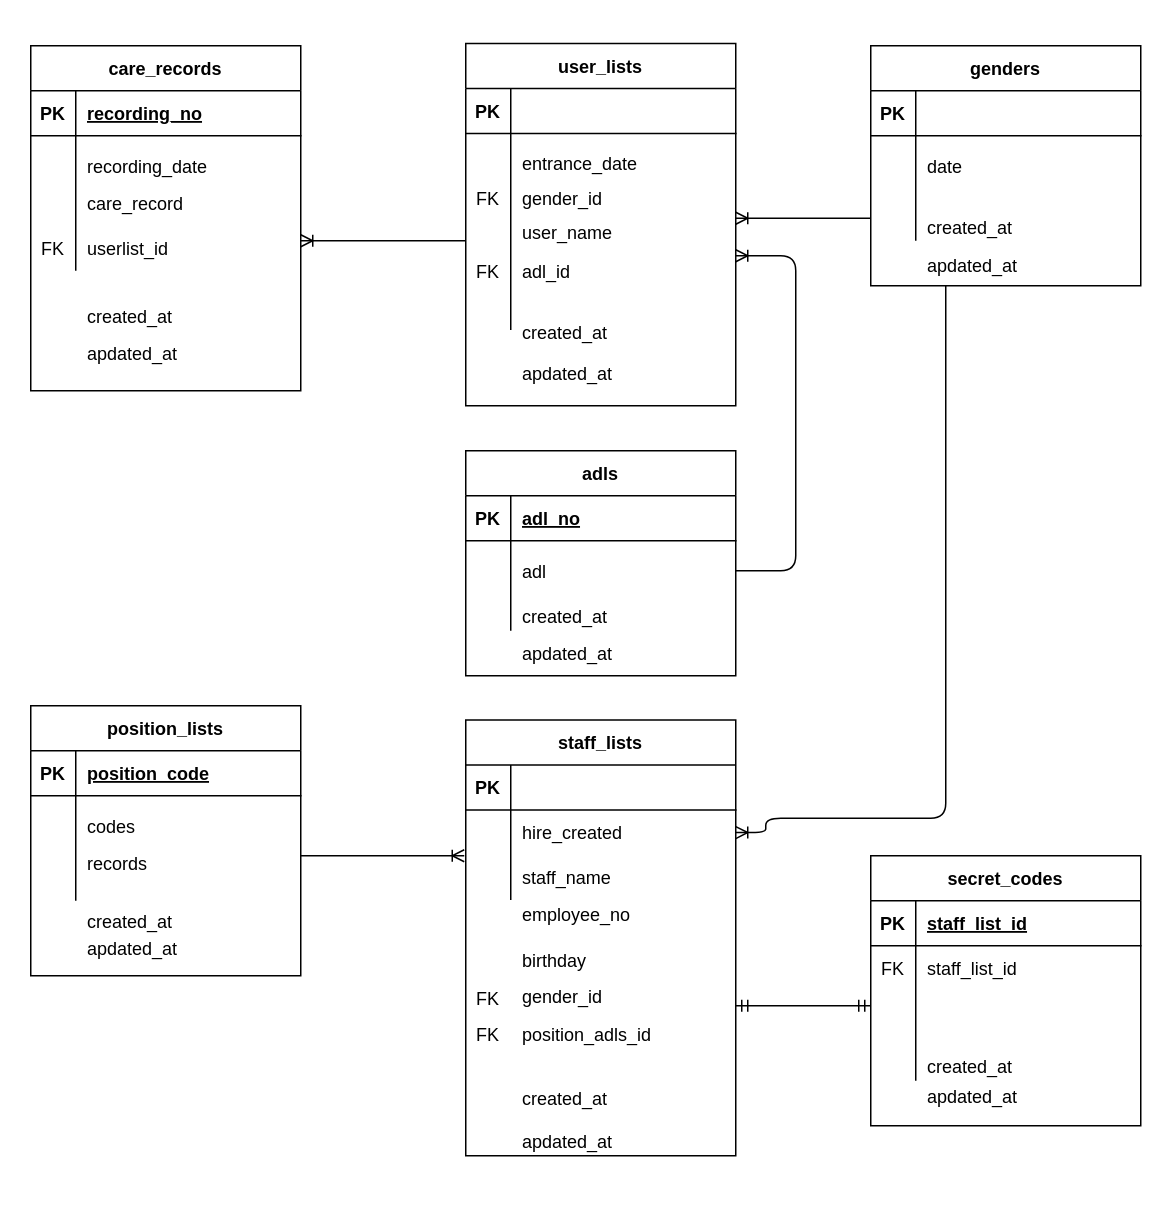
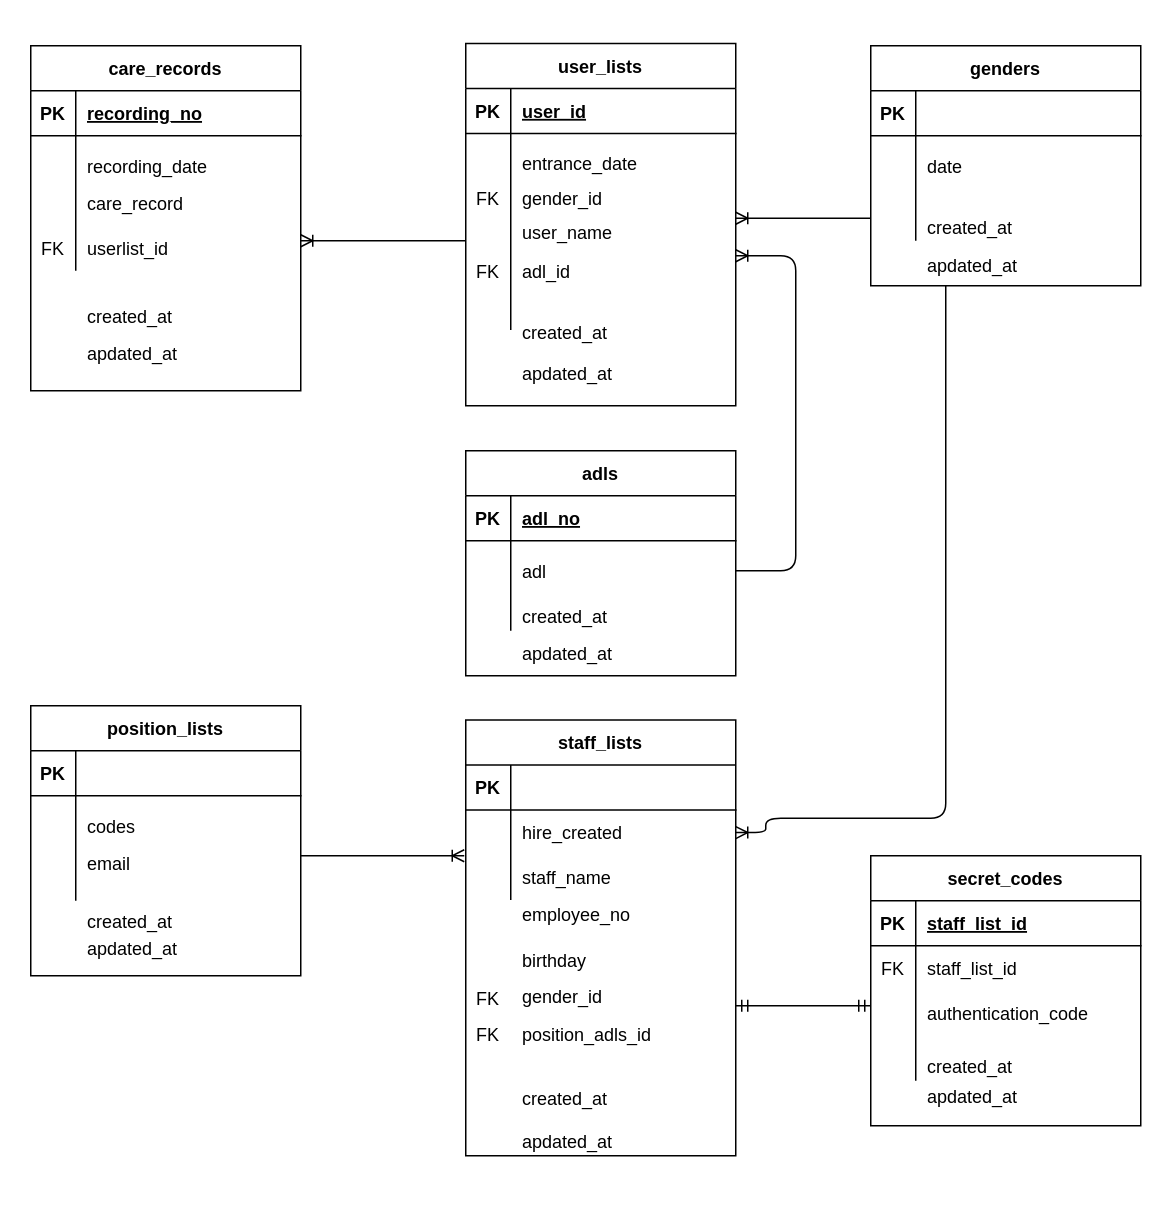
node "user_id": added
node "position_code": removed
node "records": label "records" -> "email"
node "authentication_code": added
